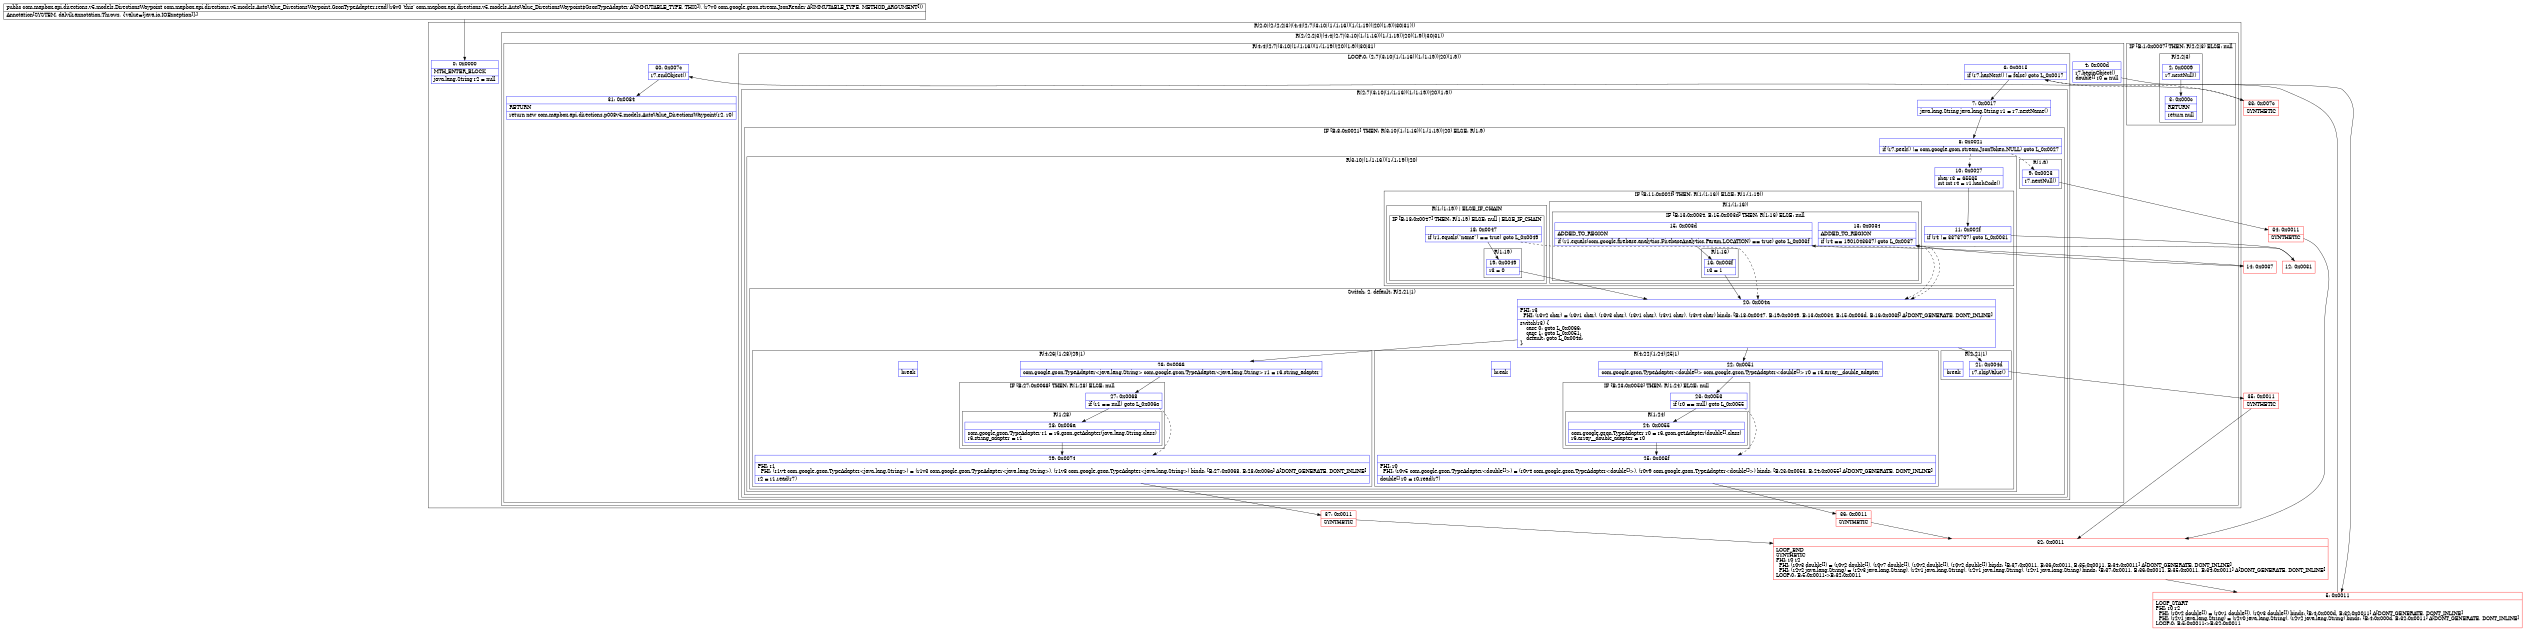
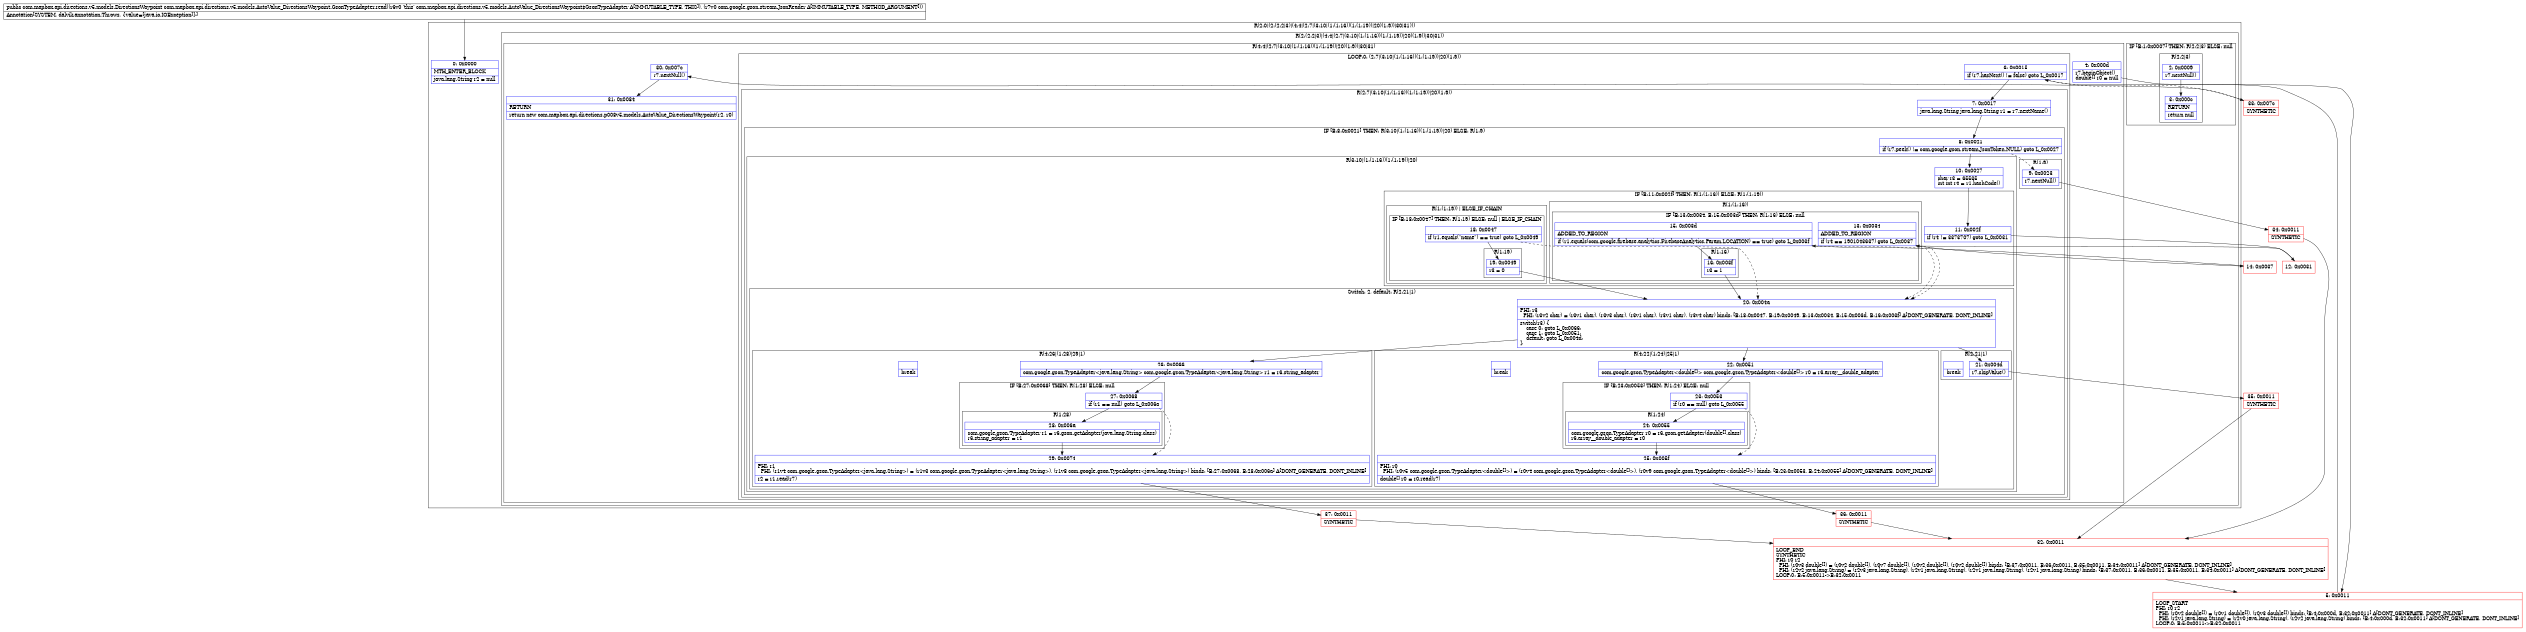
node "30: 0x007c": text "r7.endObject()" -> "r7.nextNull()"
edge "8: 0x0021" -> "10: 0x0027": style dashed -> solid
